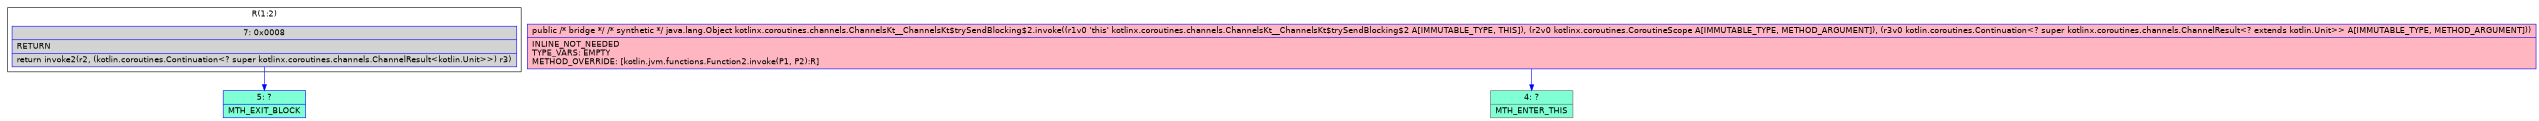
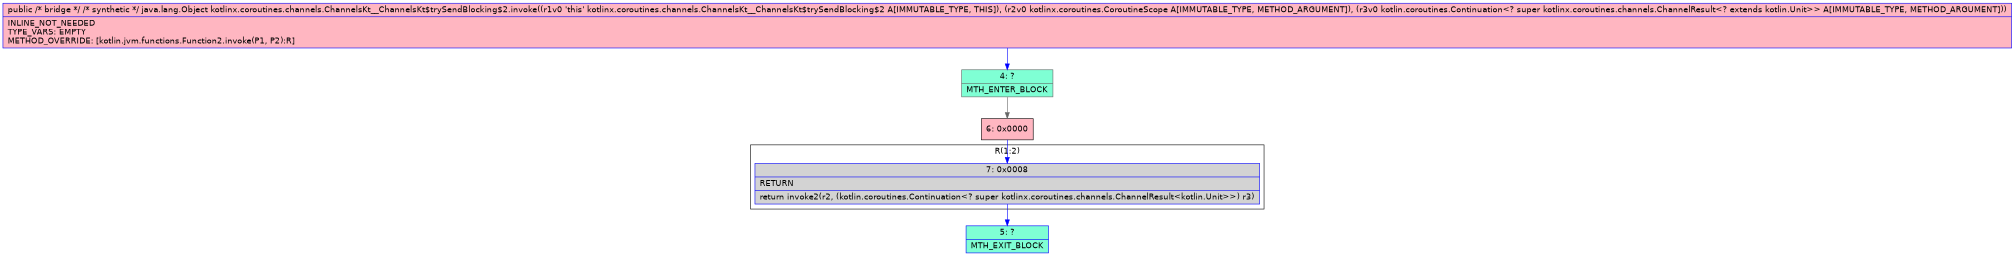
node "4: ?": text "MTH_ENTER_THIS" -> "MTH_ENTER_BLOCK"
node "6: 0x0000": added
